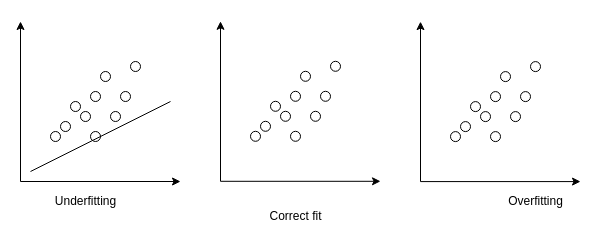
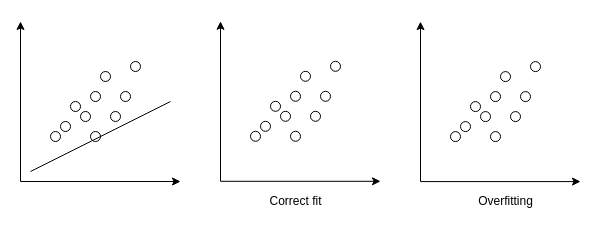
node "Underfitting": removed
node "Overfitting": moved (536, 202) -> (506, 202)
node "Correct fit": moved (296, 217) -> (296, 202)
